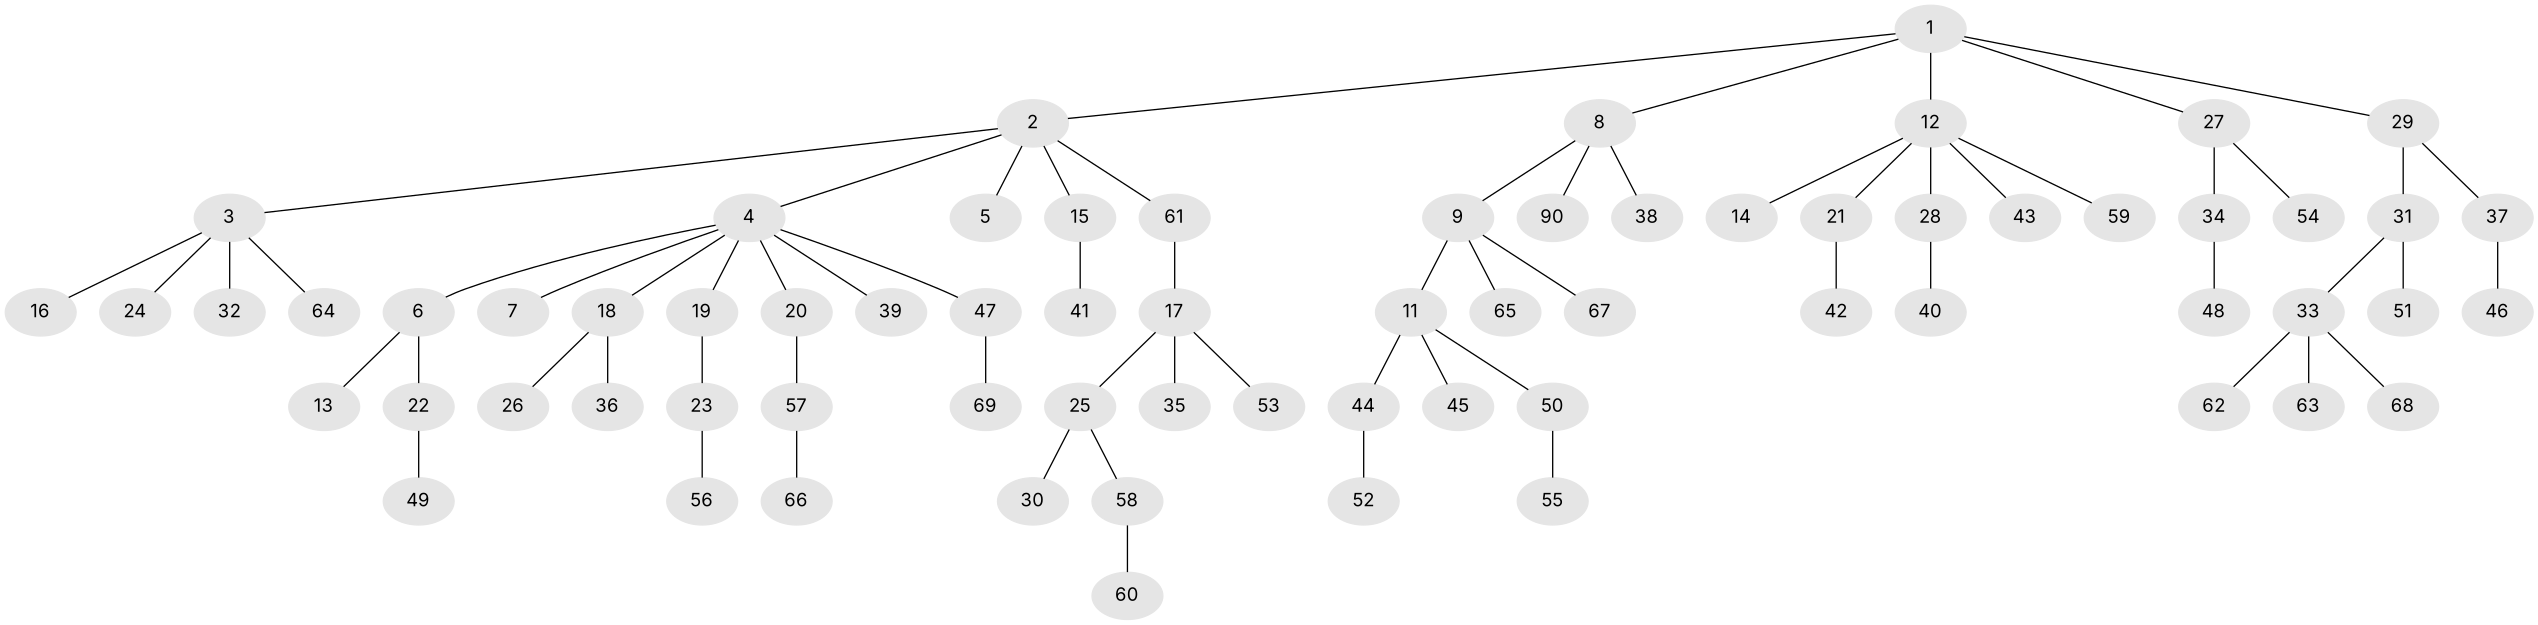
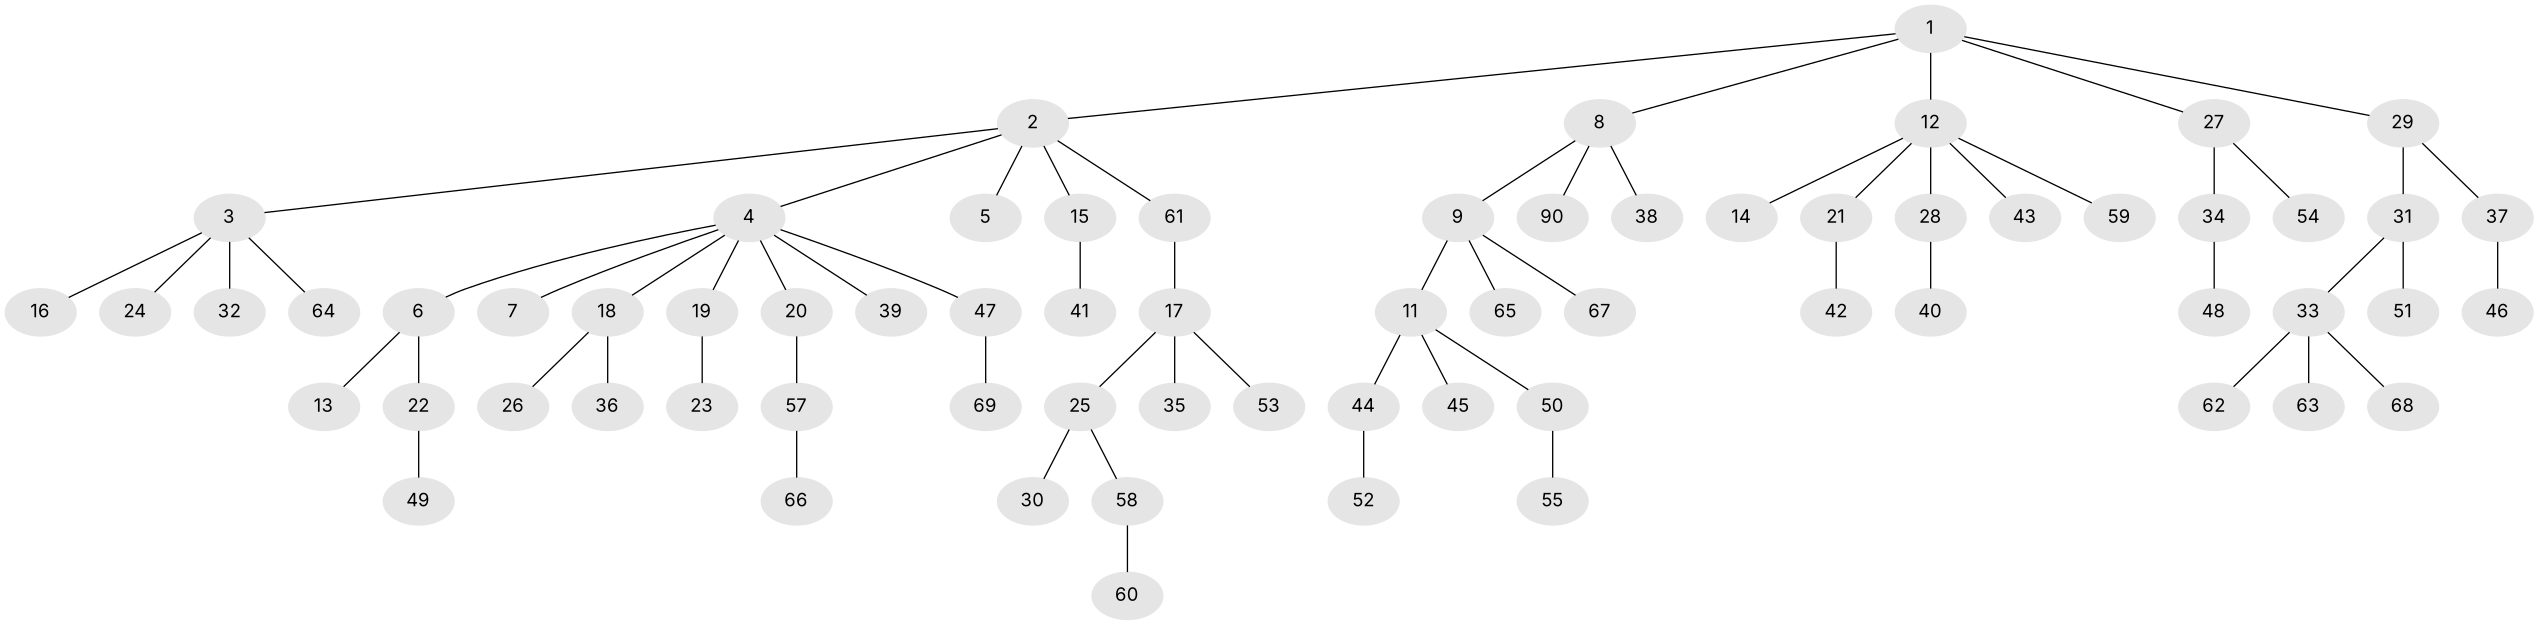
node "56": removed
